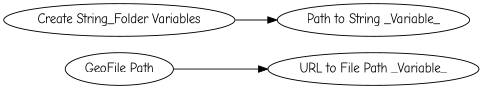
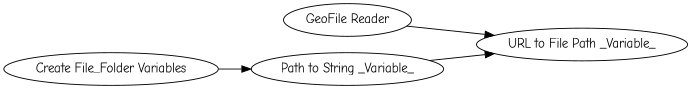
node "Create String_Folder Variables": label "Create String_Folder Variables" -> "Create File_Folder Variables"
edge "Path to String _Variable_" -> "URL to File Path _Variable_": added
node "GeoFile Path": label "GeoFile Path" -> "GeoFile Reader"
